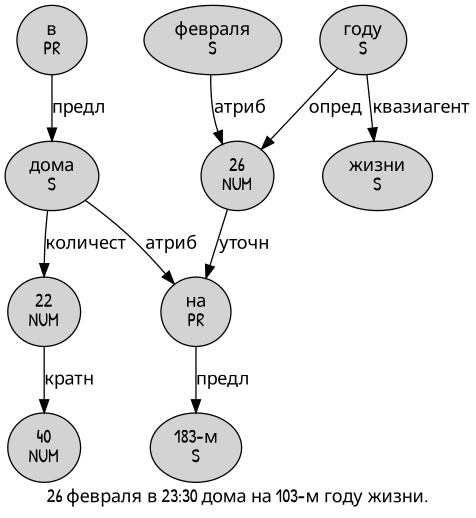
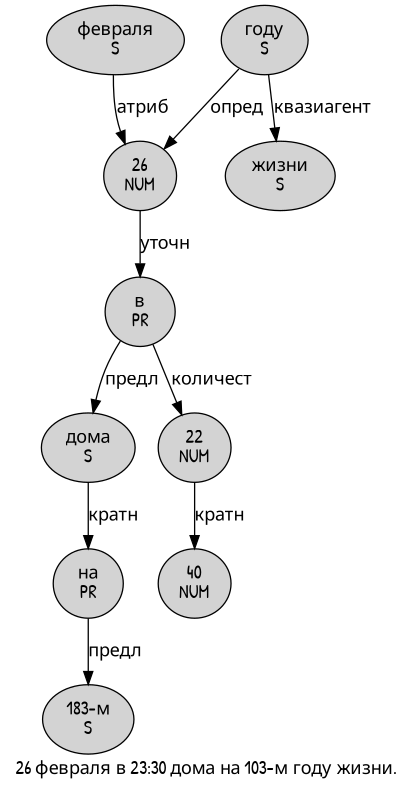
edge "дома S" -> "22 NUM": now "в PR" -> "22 NUM"
edge "26 NUM" -> "на PR": now "26 NUM" -> "в PR"
edge "дома S" -> "на PR": label "атриб" -> "кратн"
